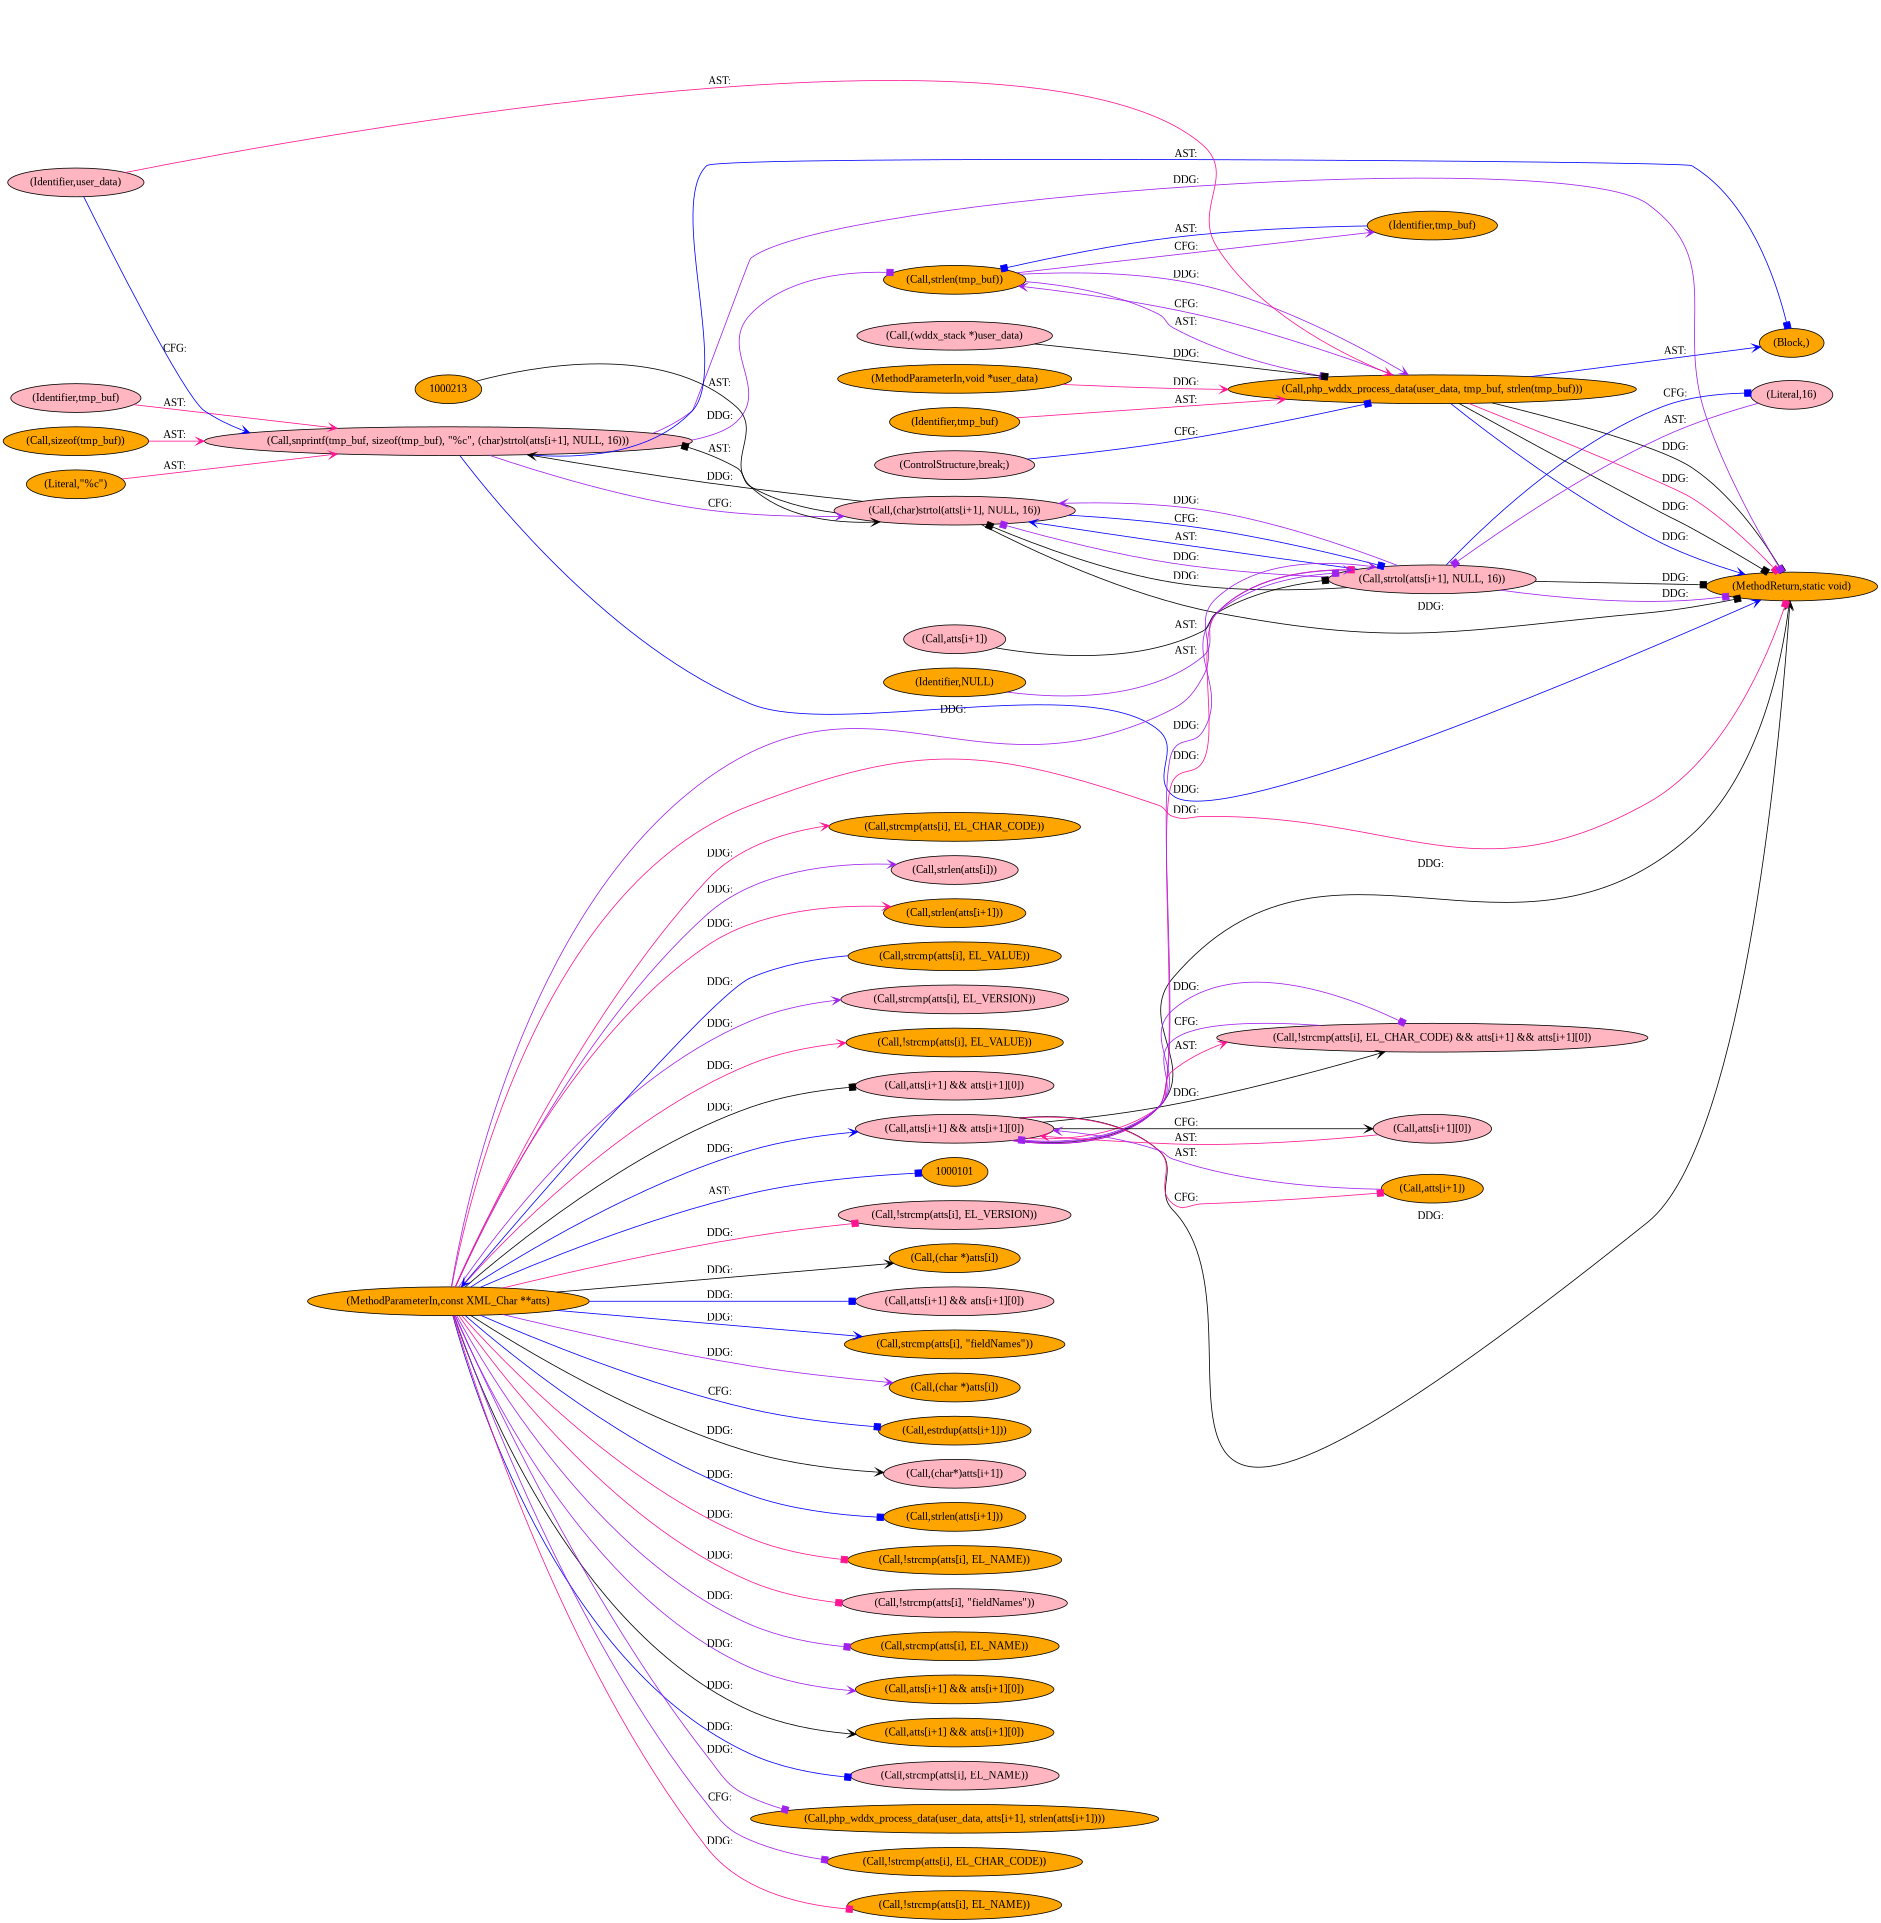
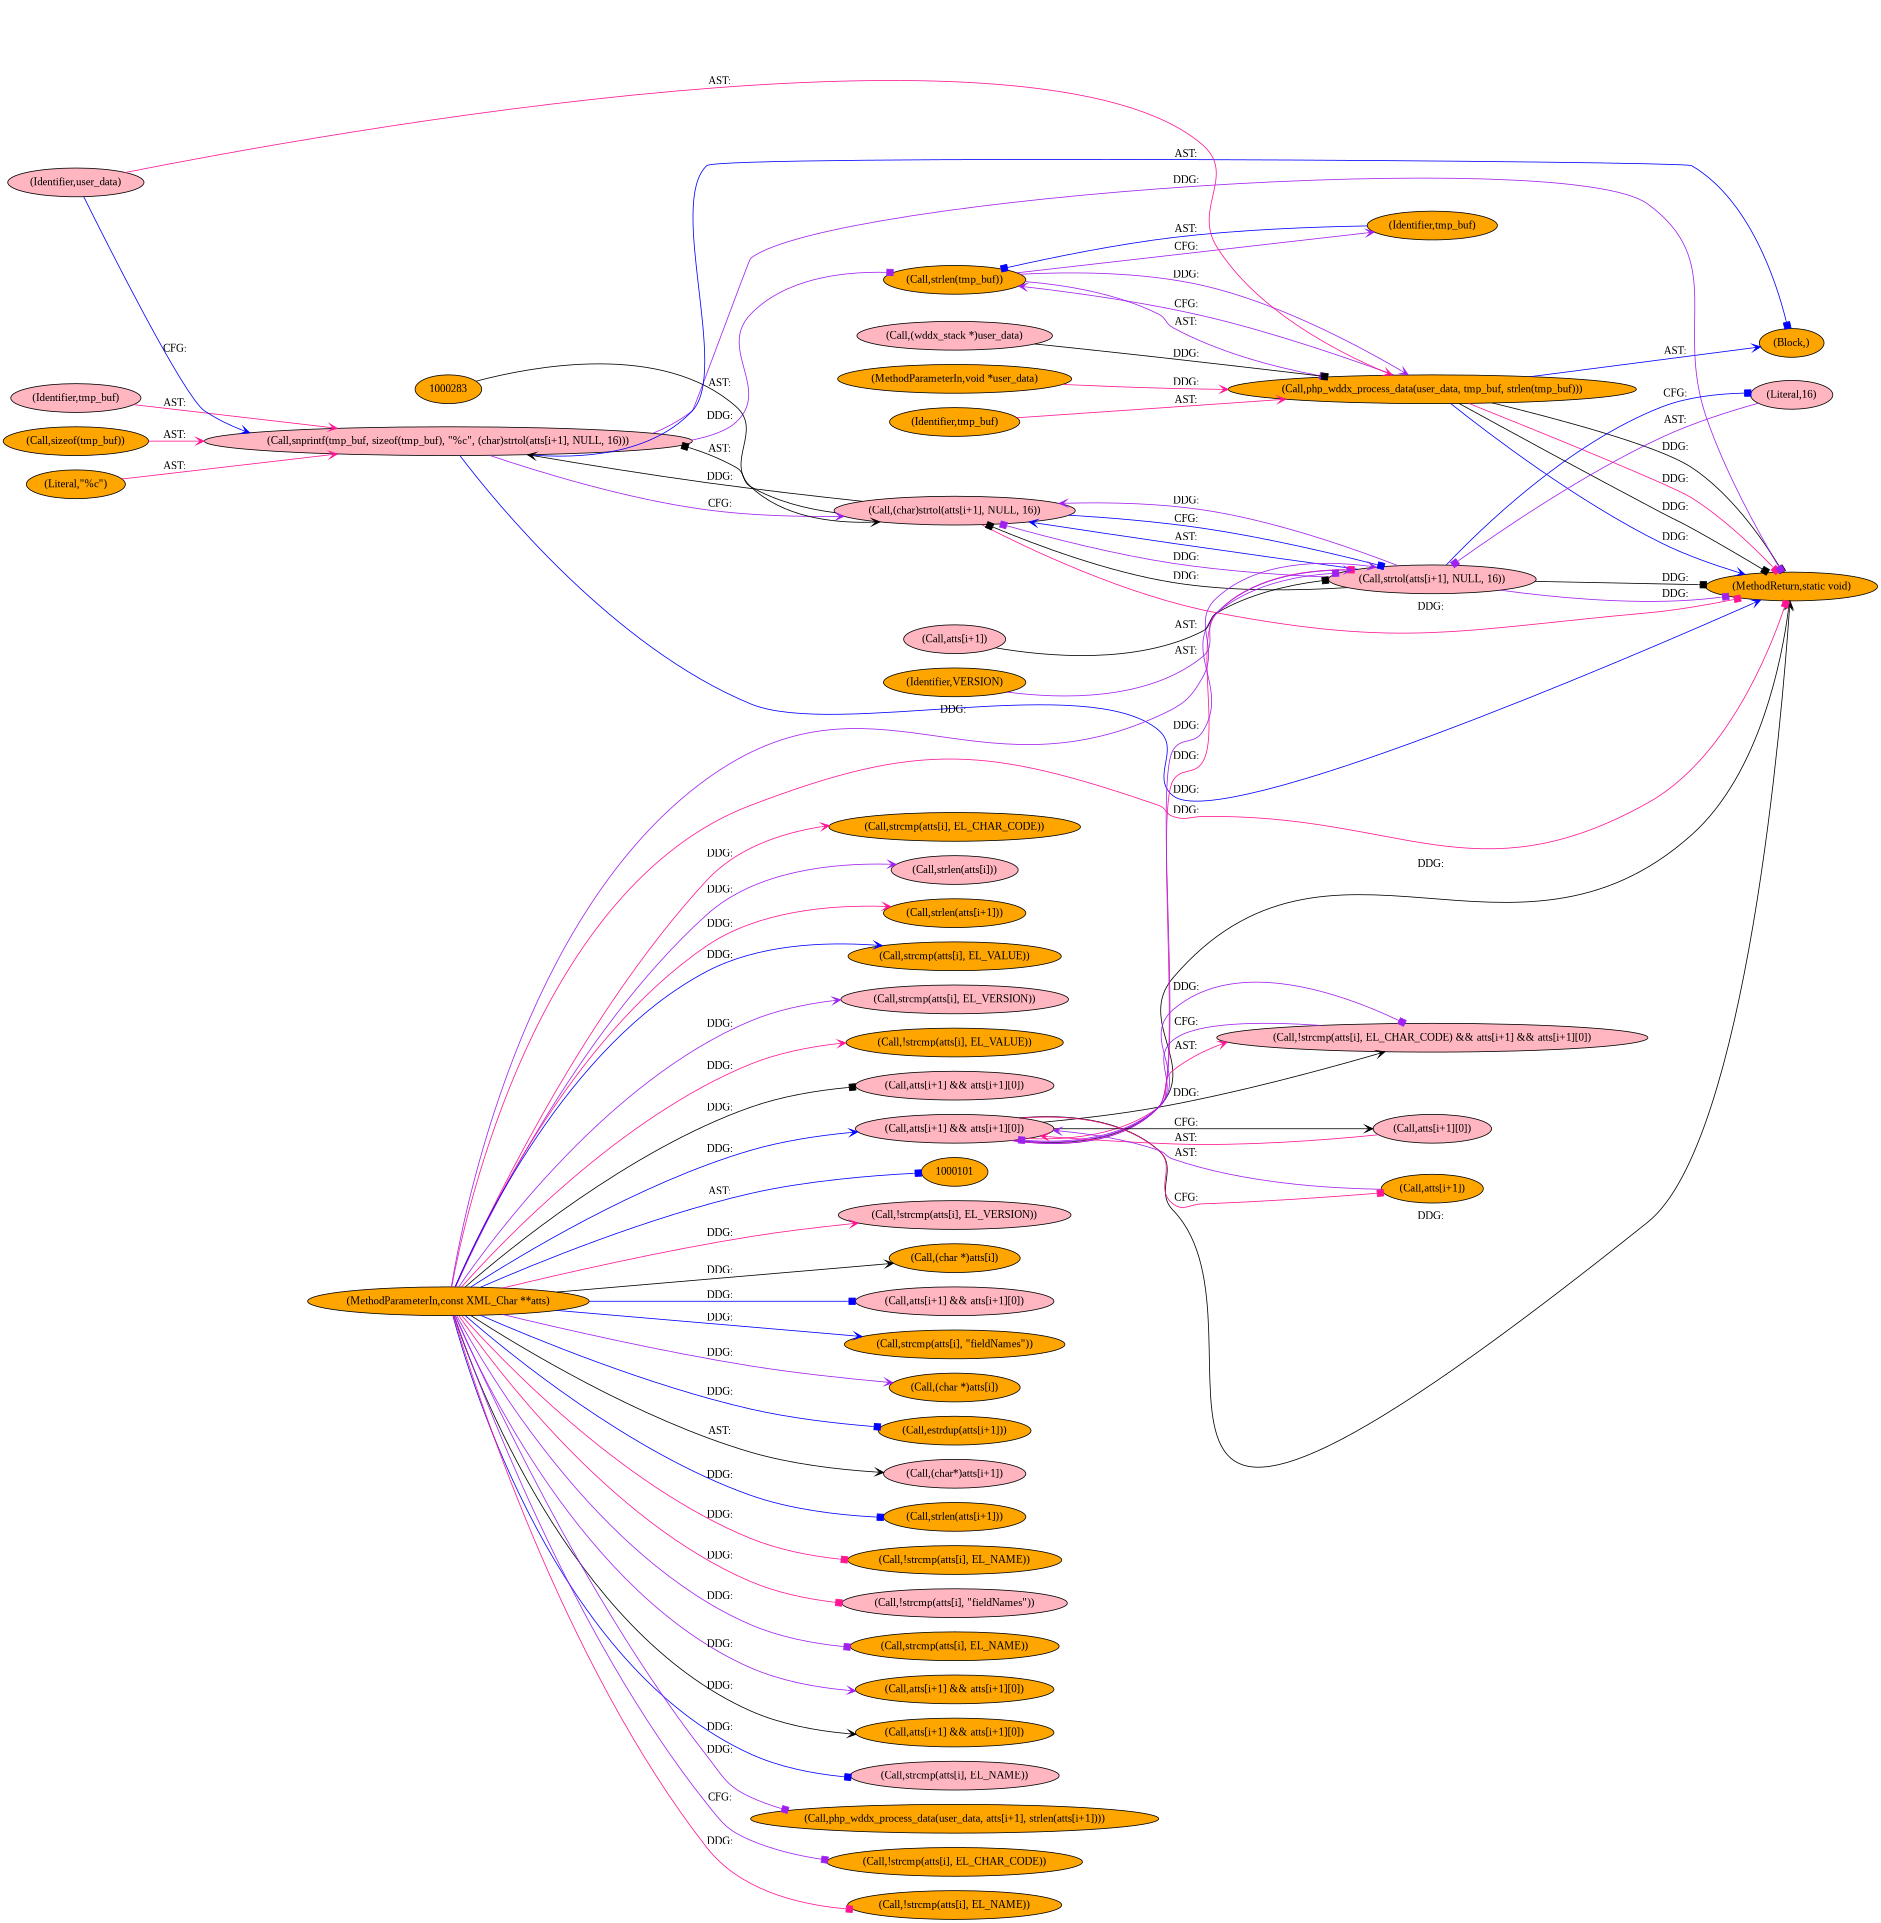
node "1000213": label "1000213" -> "1000283"
node "(ControlStructure,break;)": removed
edge "(Call,(char)strtol(atts[i+1], NULL, 16))" -> "(MethodReturn,static void)": color black -> deeppink
node "(Identifier,NULL)": label "(Identifier,NULL)" -> "(Identifier,VERSION)"
edge "(Call,strcmp(atts[i], EL_VALUE))" -> "(MethodParameterIn,const XML_Char **atts)": reversed
edge "(MethodParameterIn,const XML_Char **atts)" -> "(Call,!strcmp(atts[i], EL_VERSION))": arrowhead box -> vee
edge "(MethodParameterIn,const XML_Char **atts)" -> "(Call,estrdup(atts[i+1]))": label "CFG: " -> "DDG: "
edge "(MethodParameterIn,const XML_Char **atts)" -> "(Call,(char*)atts[i+1])": label "DDG: " -> "AST: "
